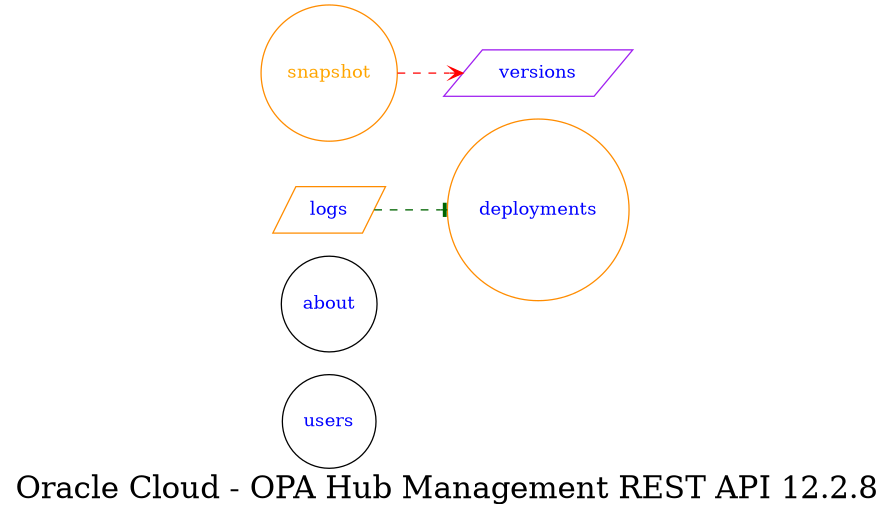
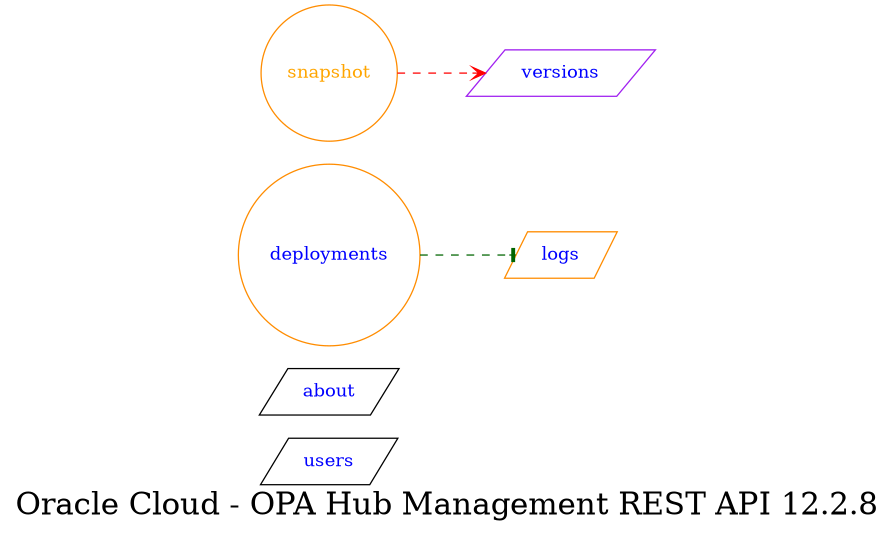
edge "logs" -> "deployments": reversed
node "about": shape circle -> parallelogram
node "users": shape circle -> parallelogram
